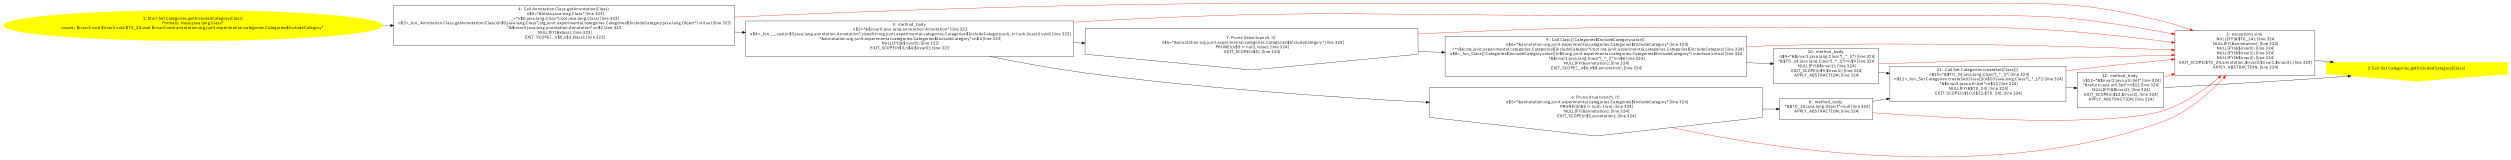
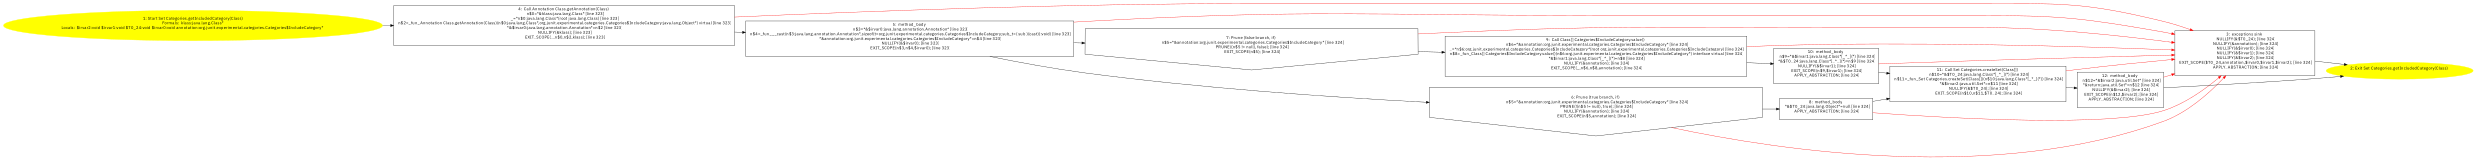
node "2: Exit Set Categories.getIncludedCategory(Class)": shape invhouse -> ellipse
